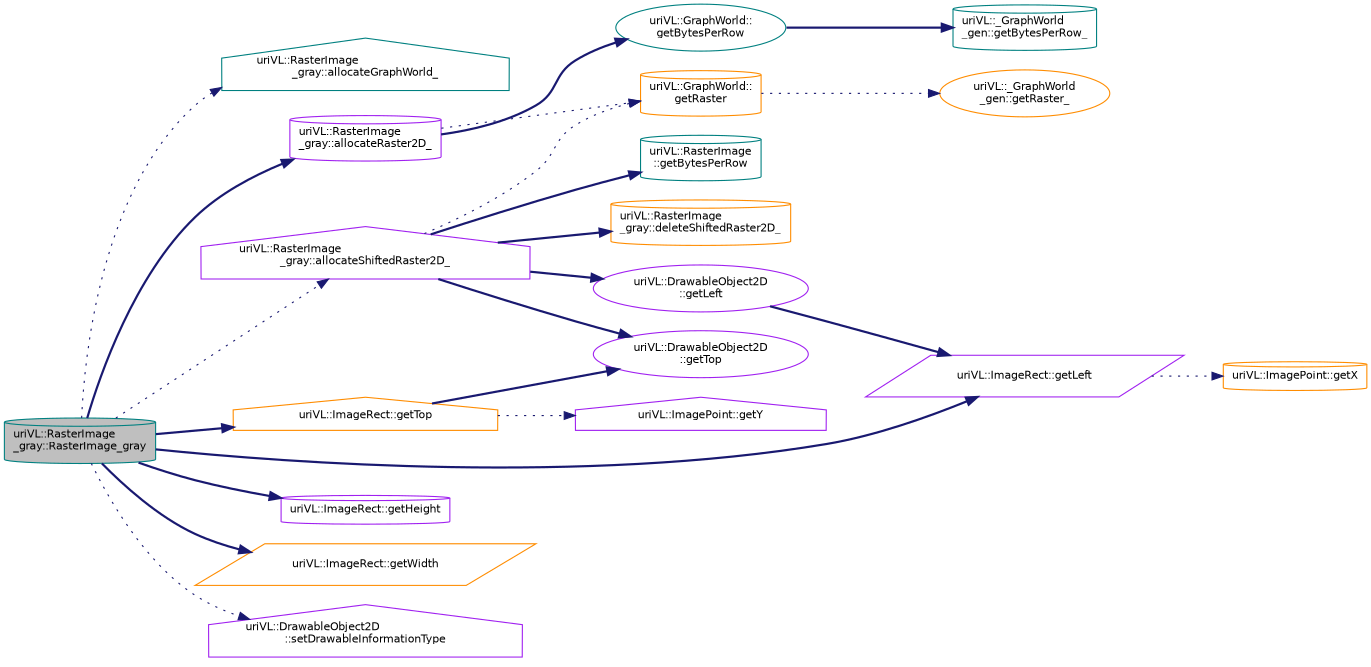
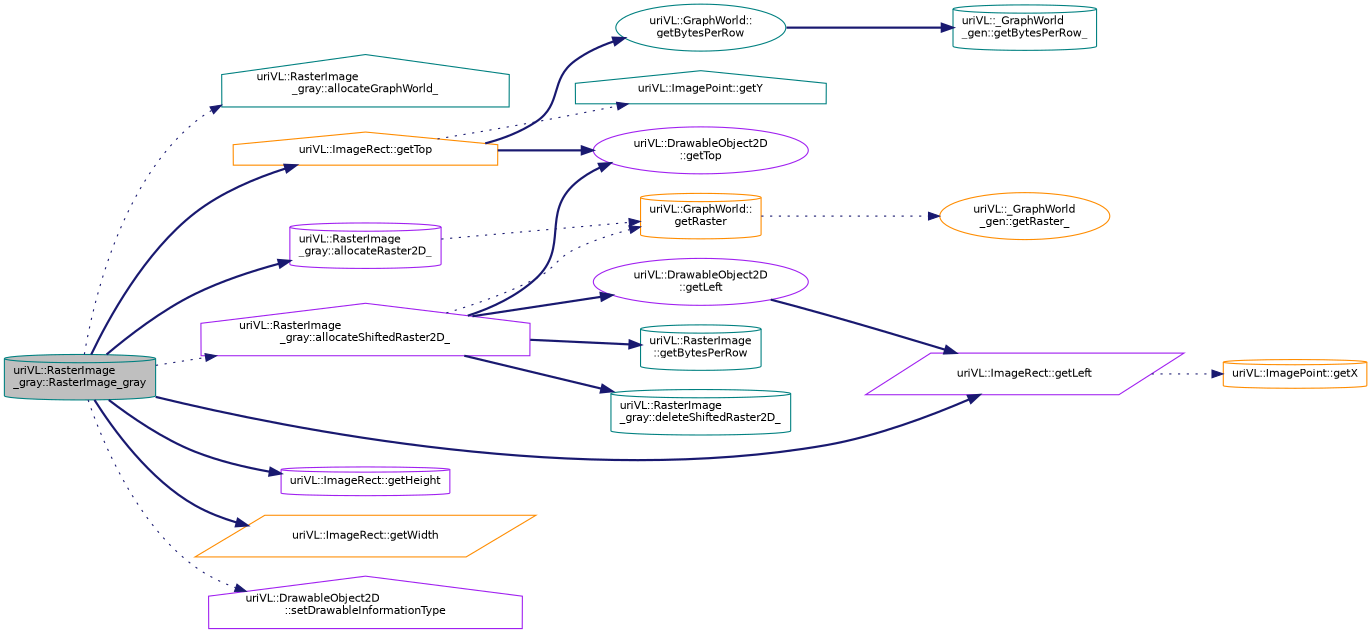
edge "uriVL::RasterImage _gray::allocateRaster2D_" -> "uriVL::GraphWorld:: getBytesPerRow": now "uriVL::ImageRect::getTop" -> "uriVL::GraphWorld:: getBytesPerRow"
node "uriVL::RasterImage _gray::deleteShiftedRaster2D_": color darkorange -> teal
node "uriVL::ImagePoint::getY": color purple -> teal
